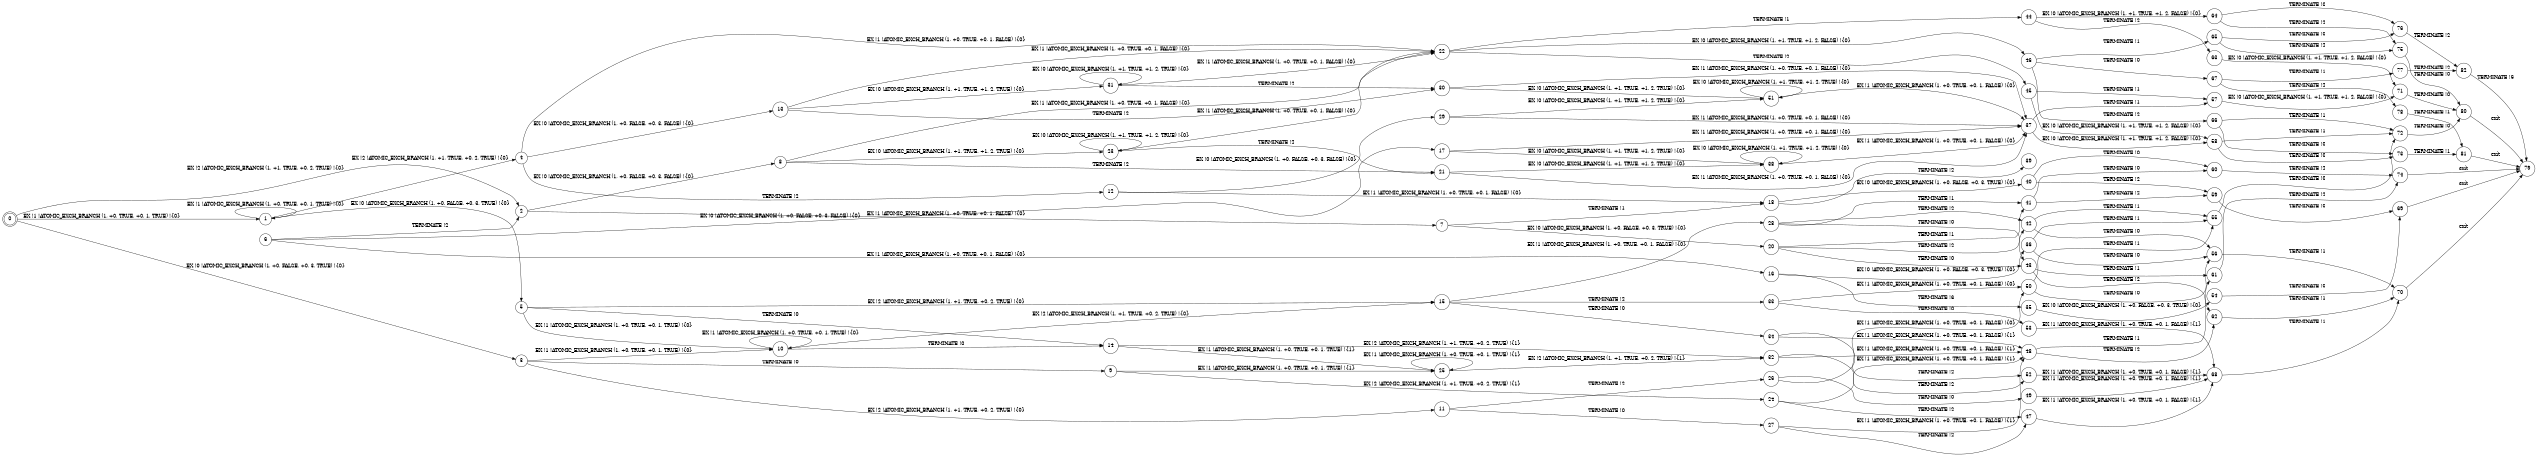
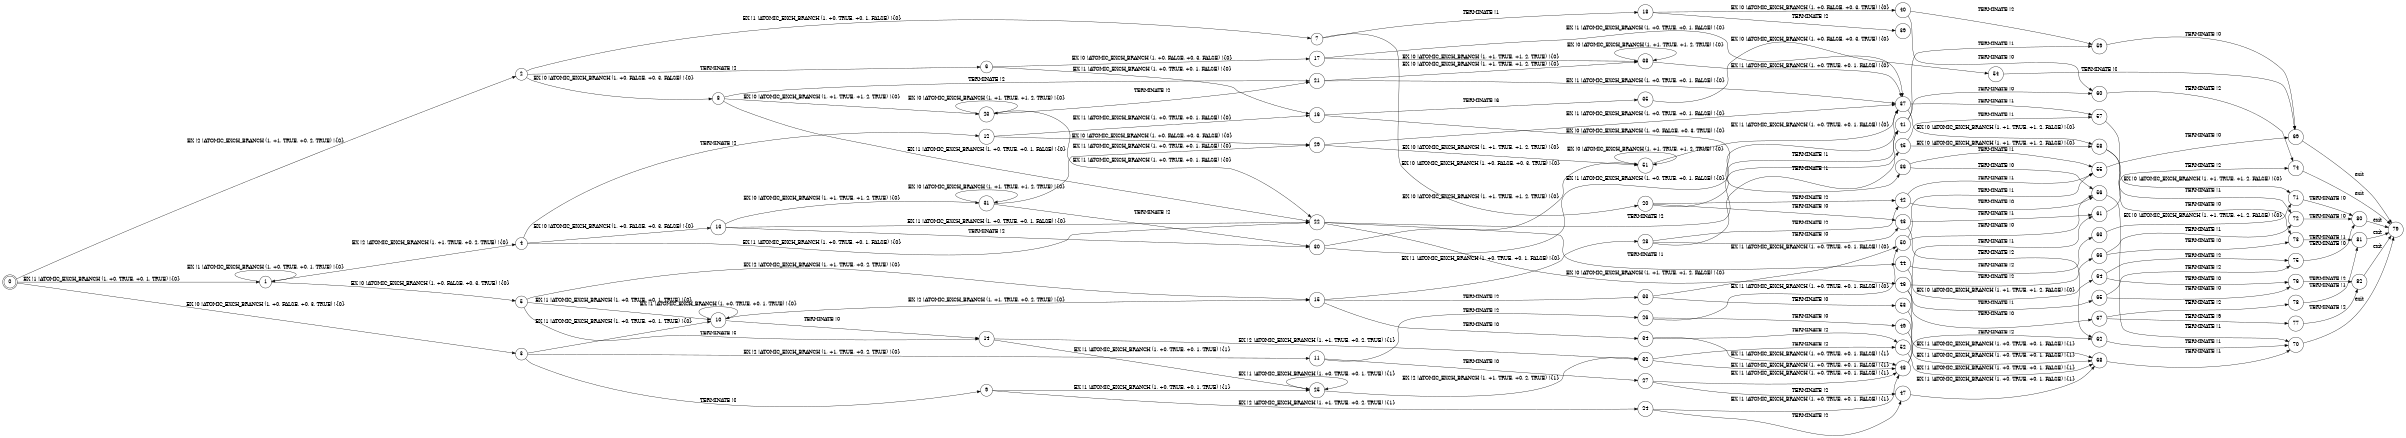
edge "67" -> "77": label "TERMINATE !1" -> "TERMINATE !9"
edge "31" -> "22": now "31" -> "29"
edge "82" -> "79": label "TERMINATE !6" -> "exit"
edge "55" -> "72": now "55" -> "69"
edge "41" -> "59": label "TERMINATE !2" -> "TERMINATE !1"
edge "12" -> "18": now "12" -> "16"
edge "6" -> "2": reversed
